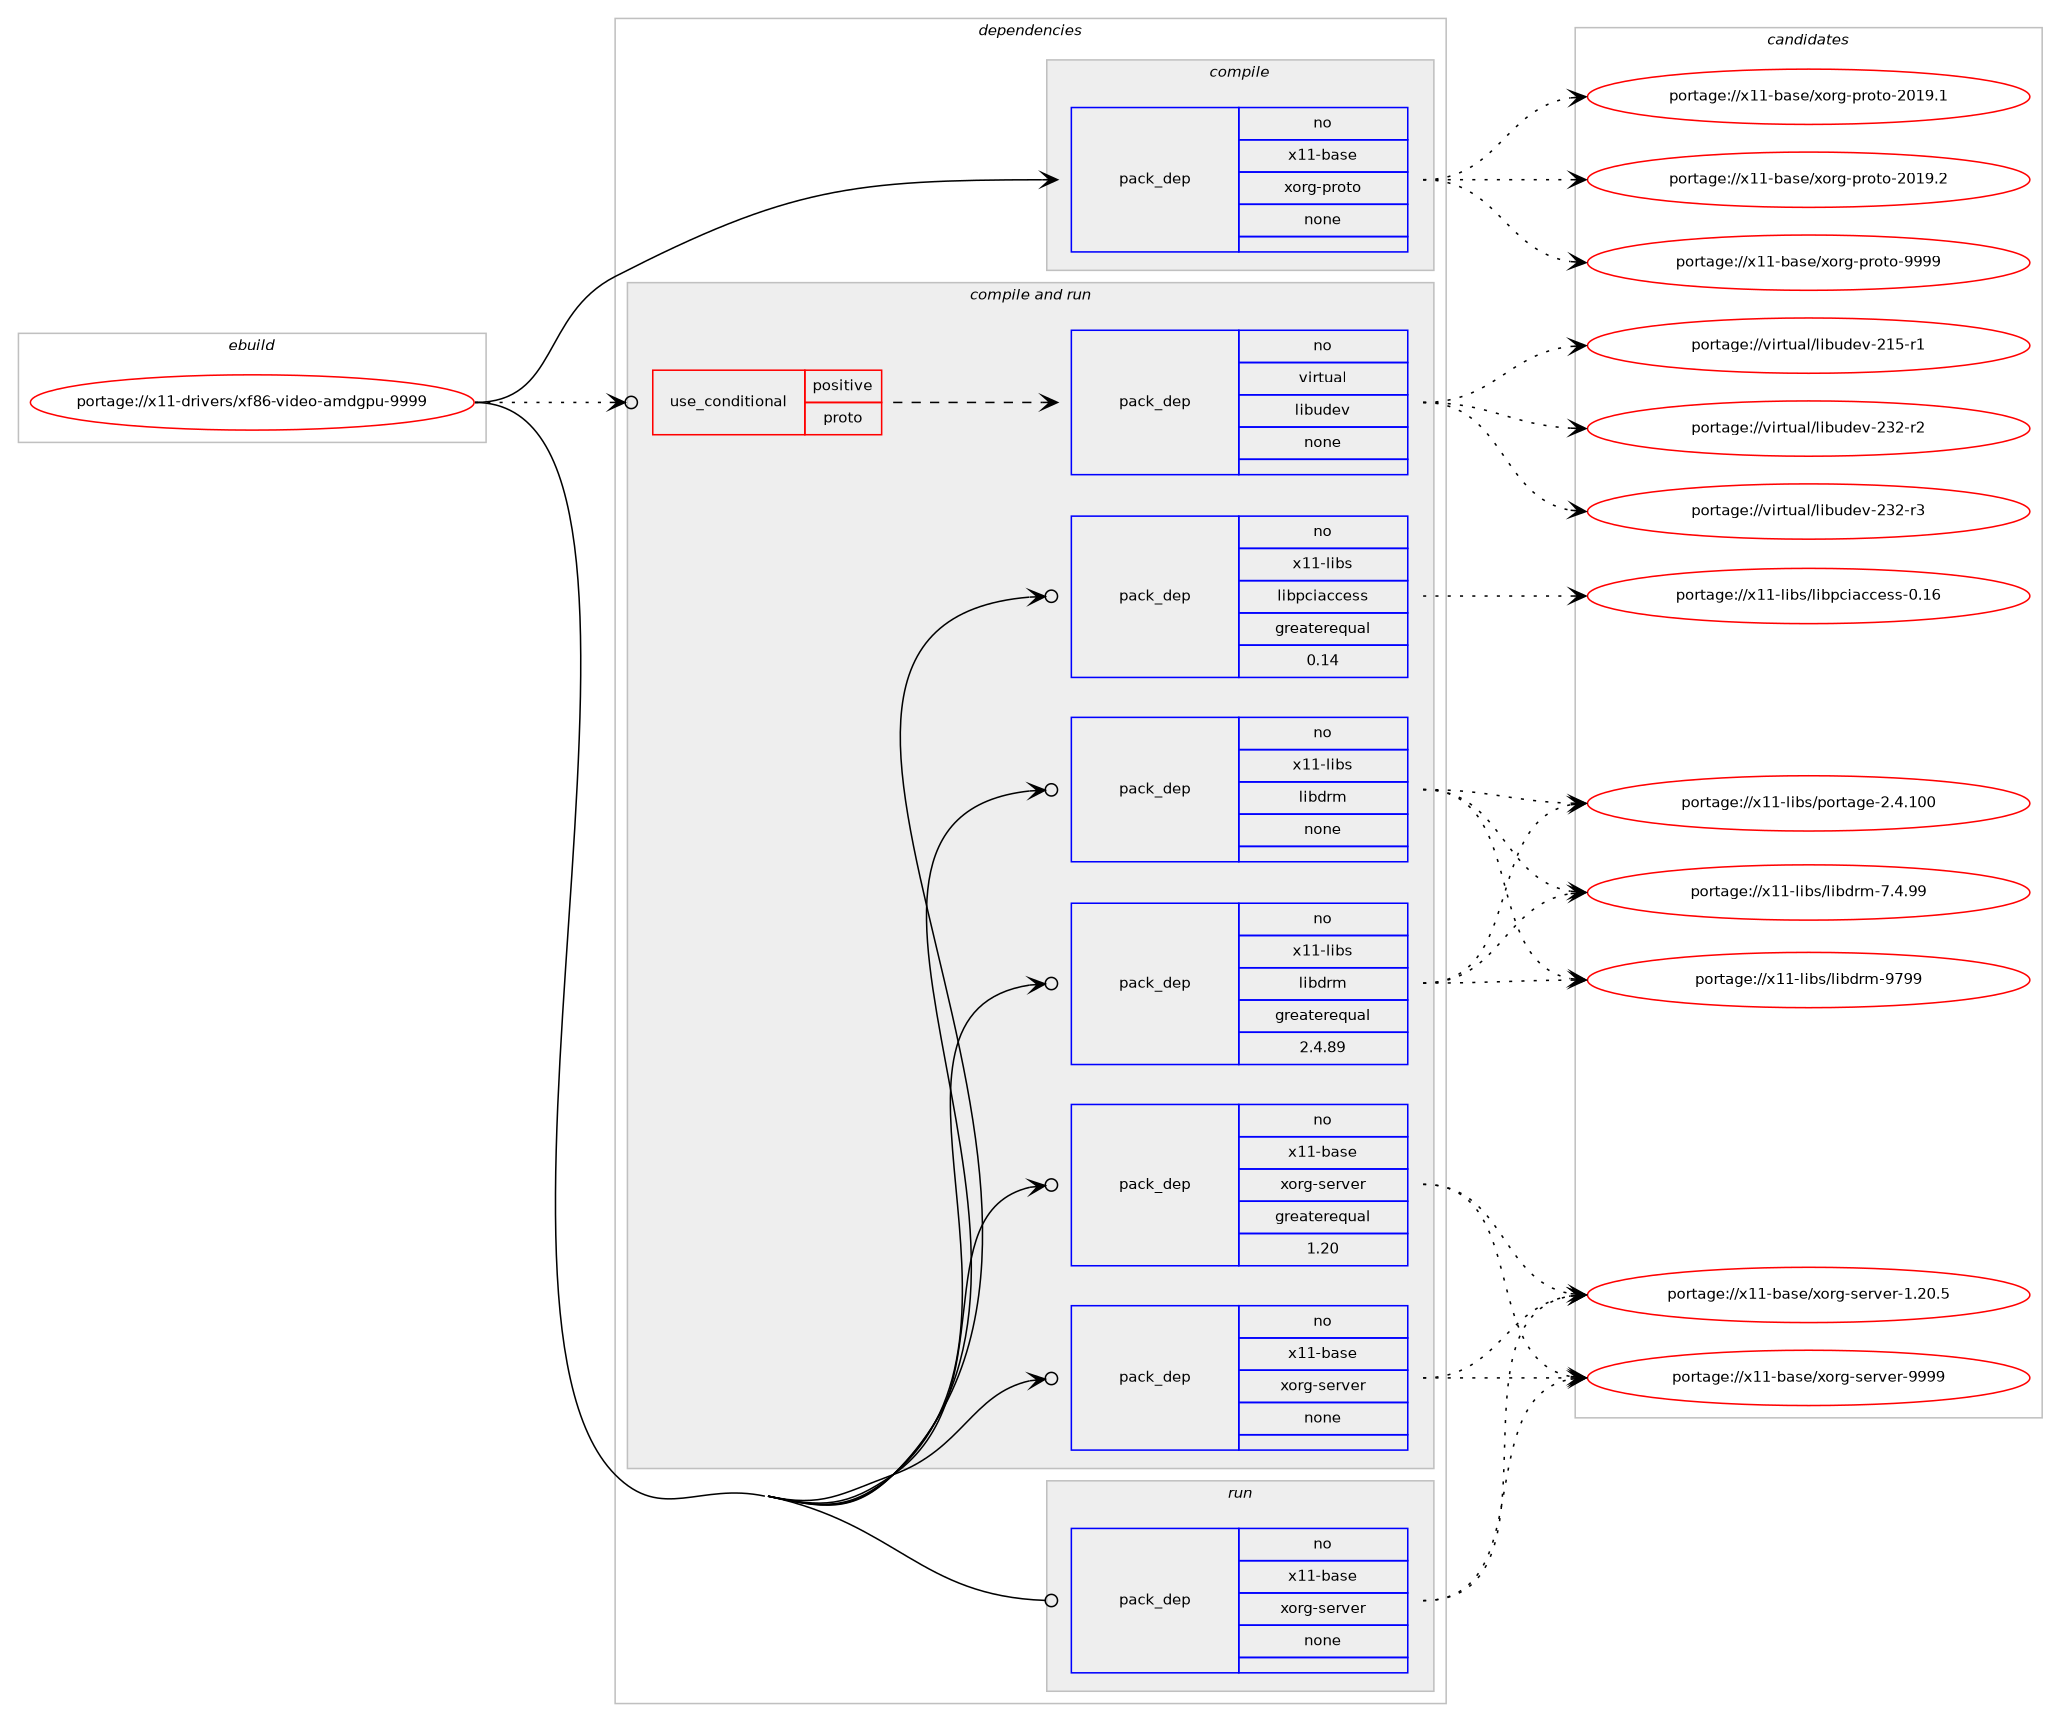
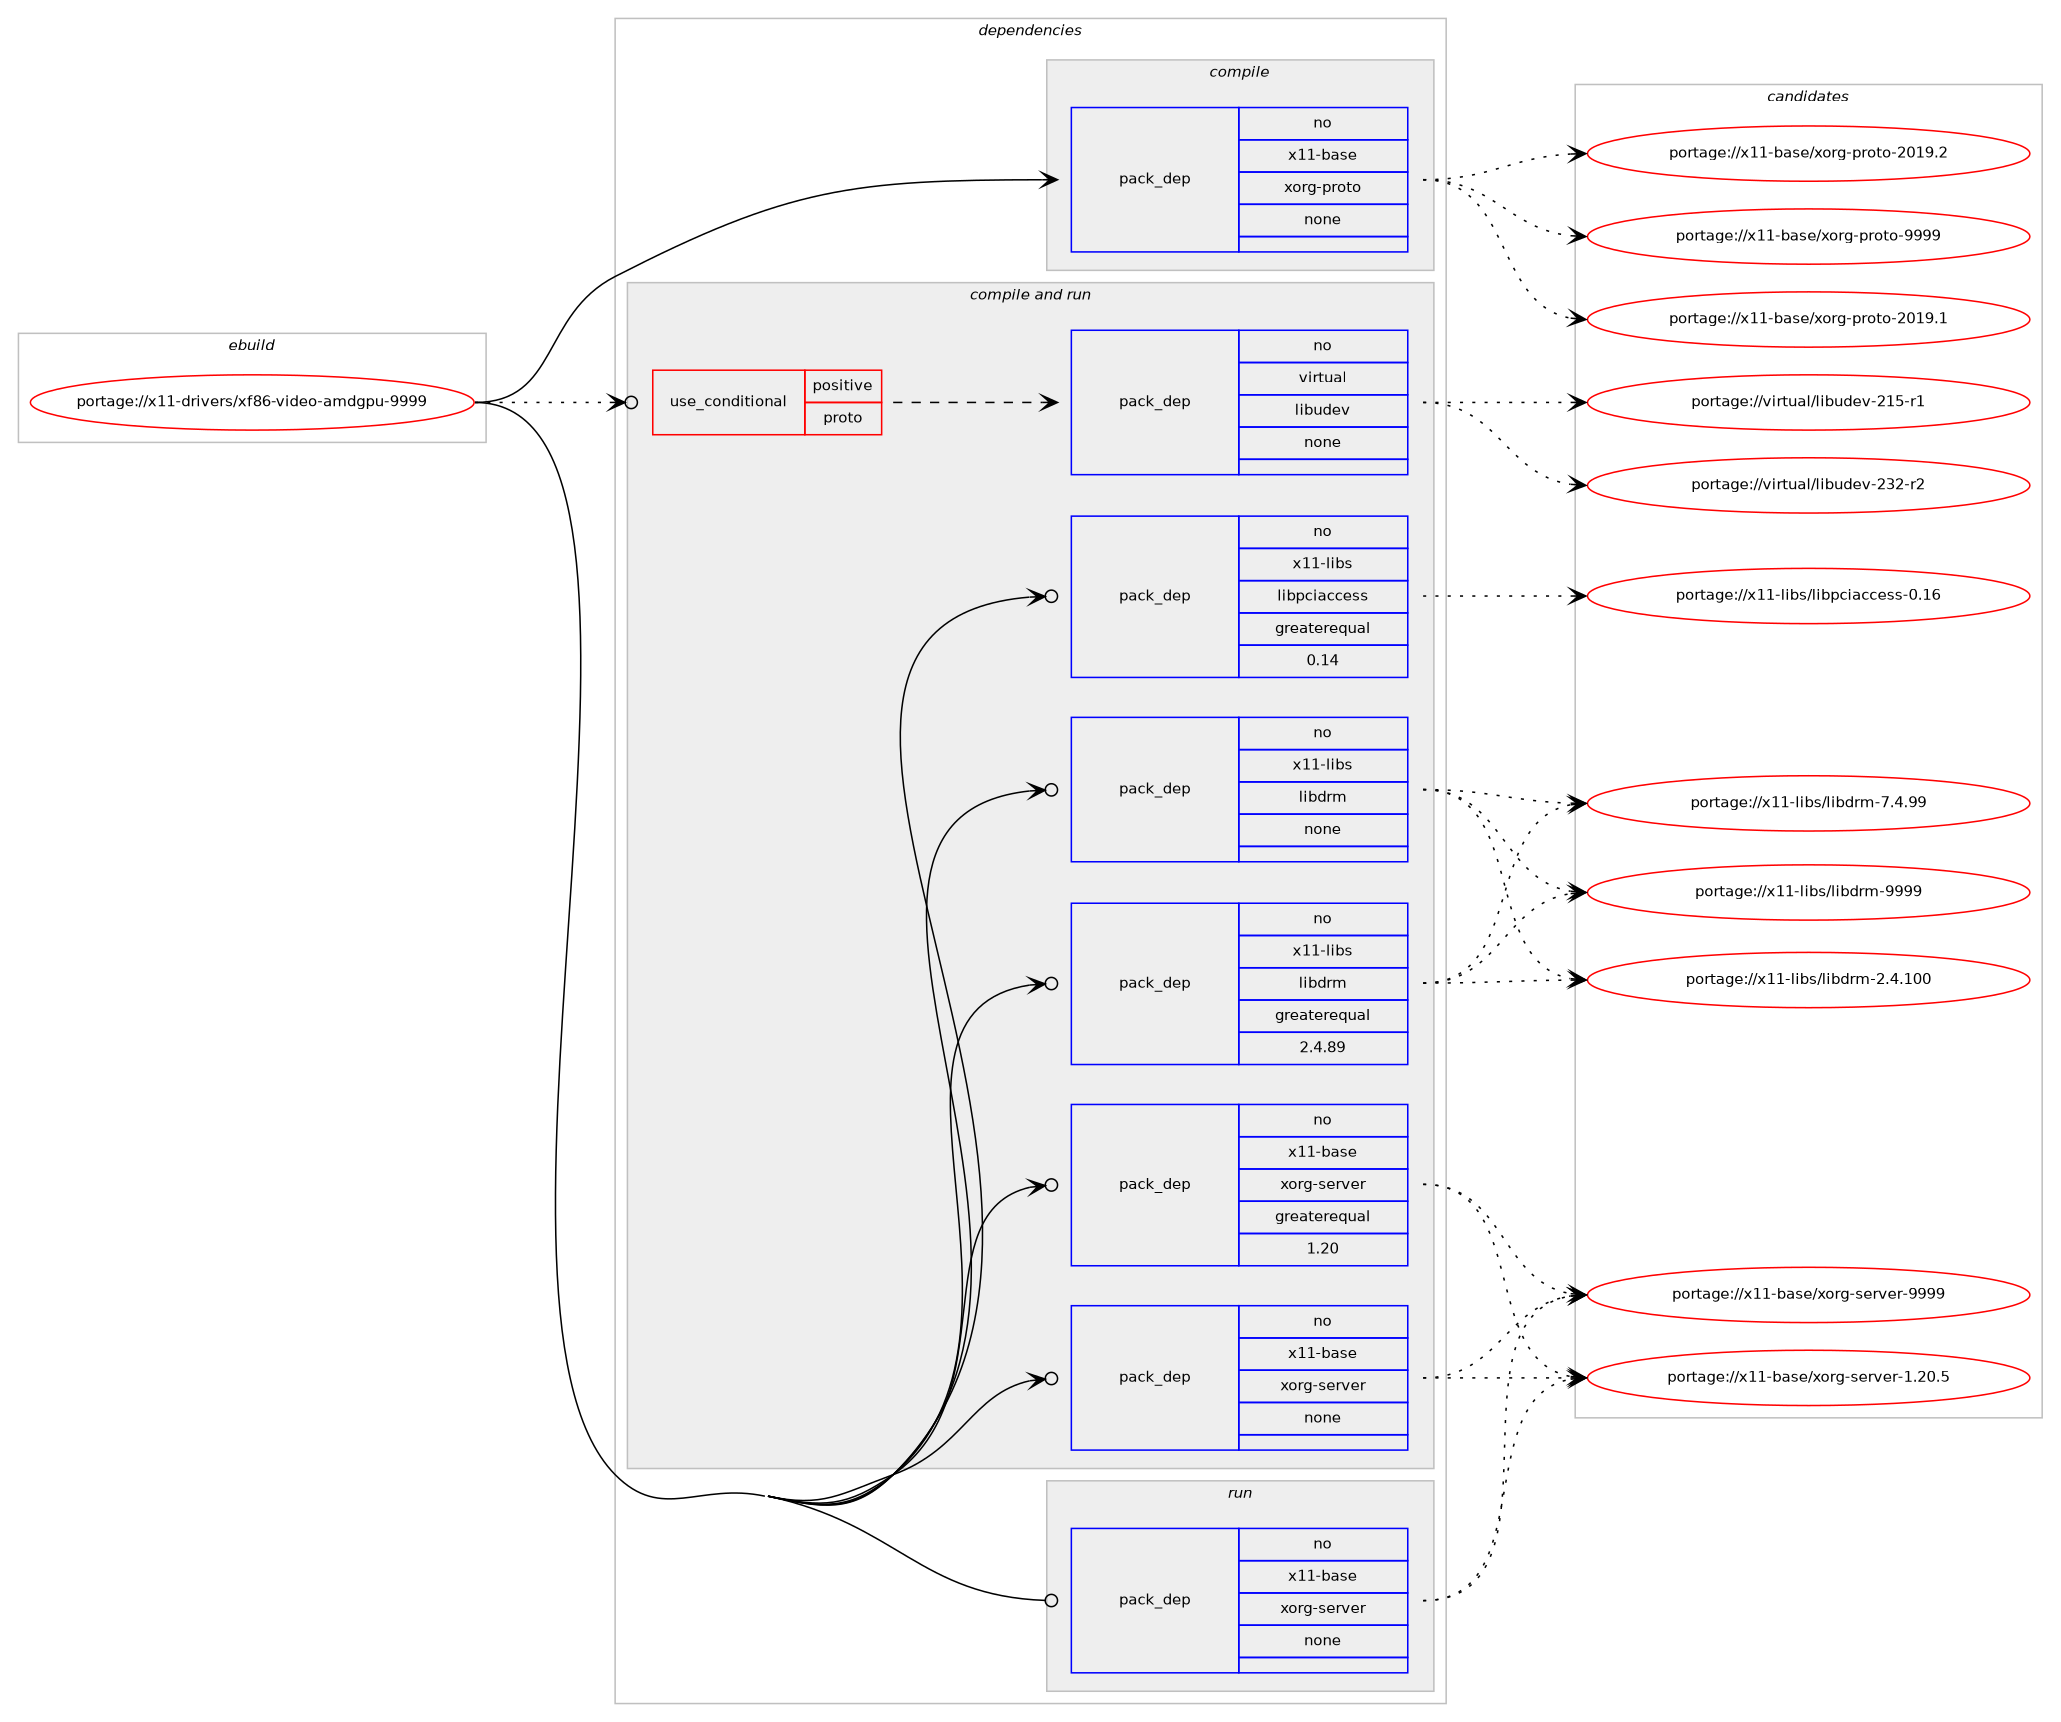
node "portage://virtual/libudev-232-r3": removed
node "portage://x11-libs/portage-2.4.100": label "portage://x11-libs/portage-2.4.100" -> "portage://x11-libs/libdrm-2.4.100"
node "portage://x11-libs/libdrm-9799": label "portage://x11-libs/libdrm-9799" -> "portage://x11-libs/libdrm-9999"
